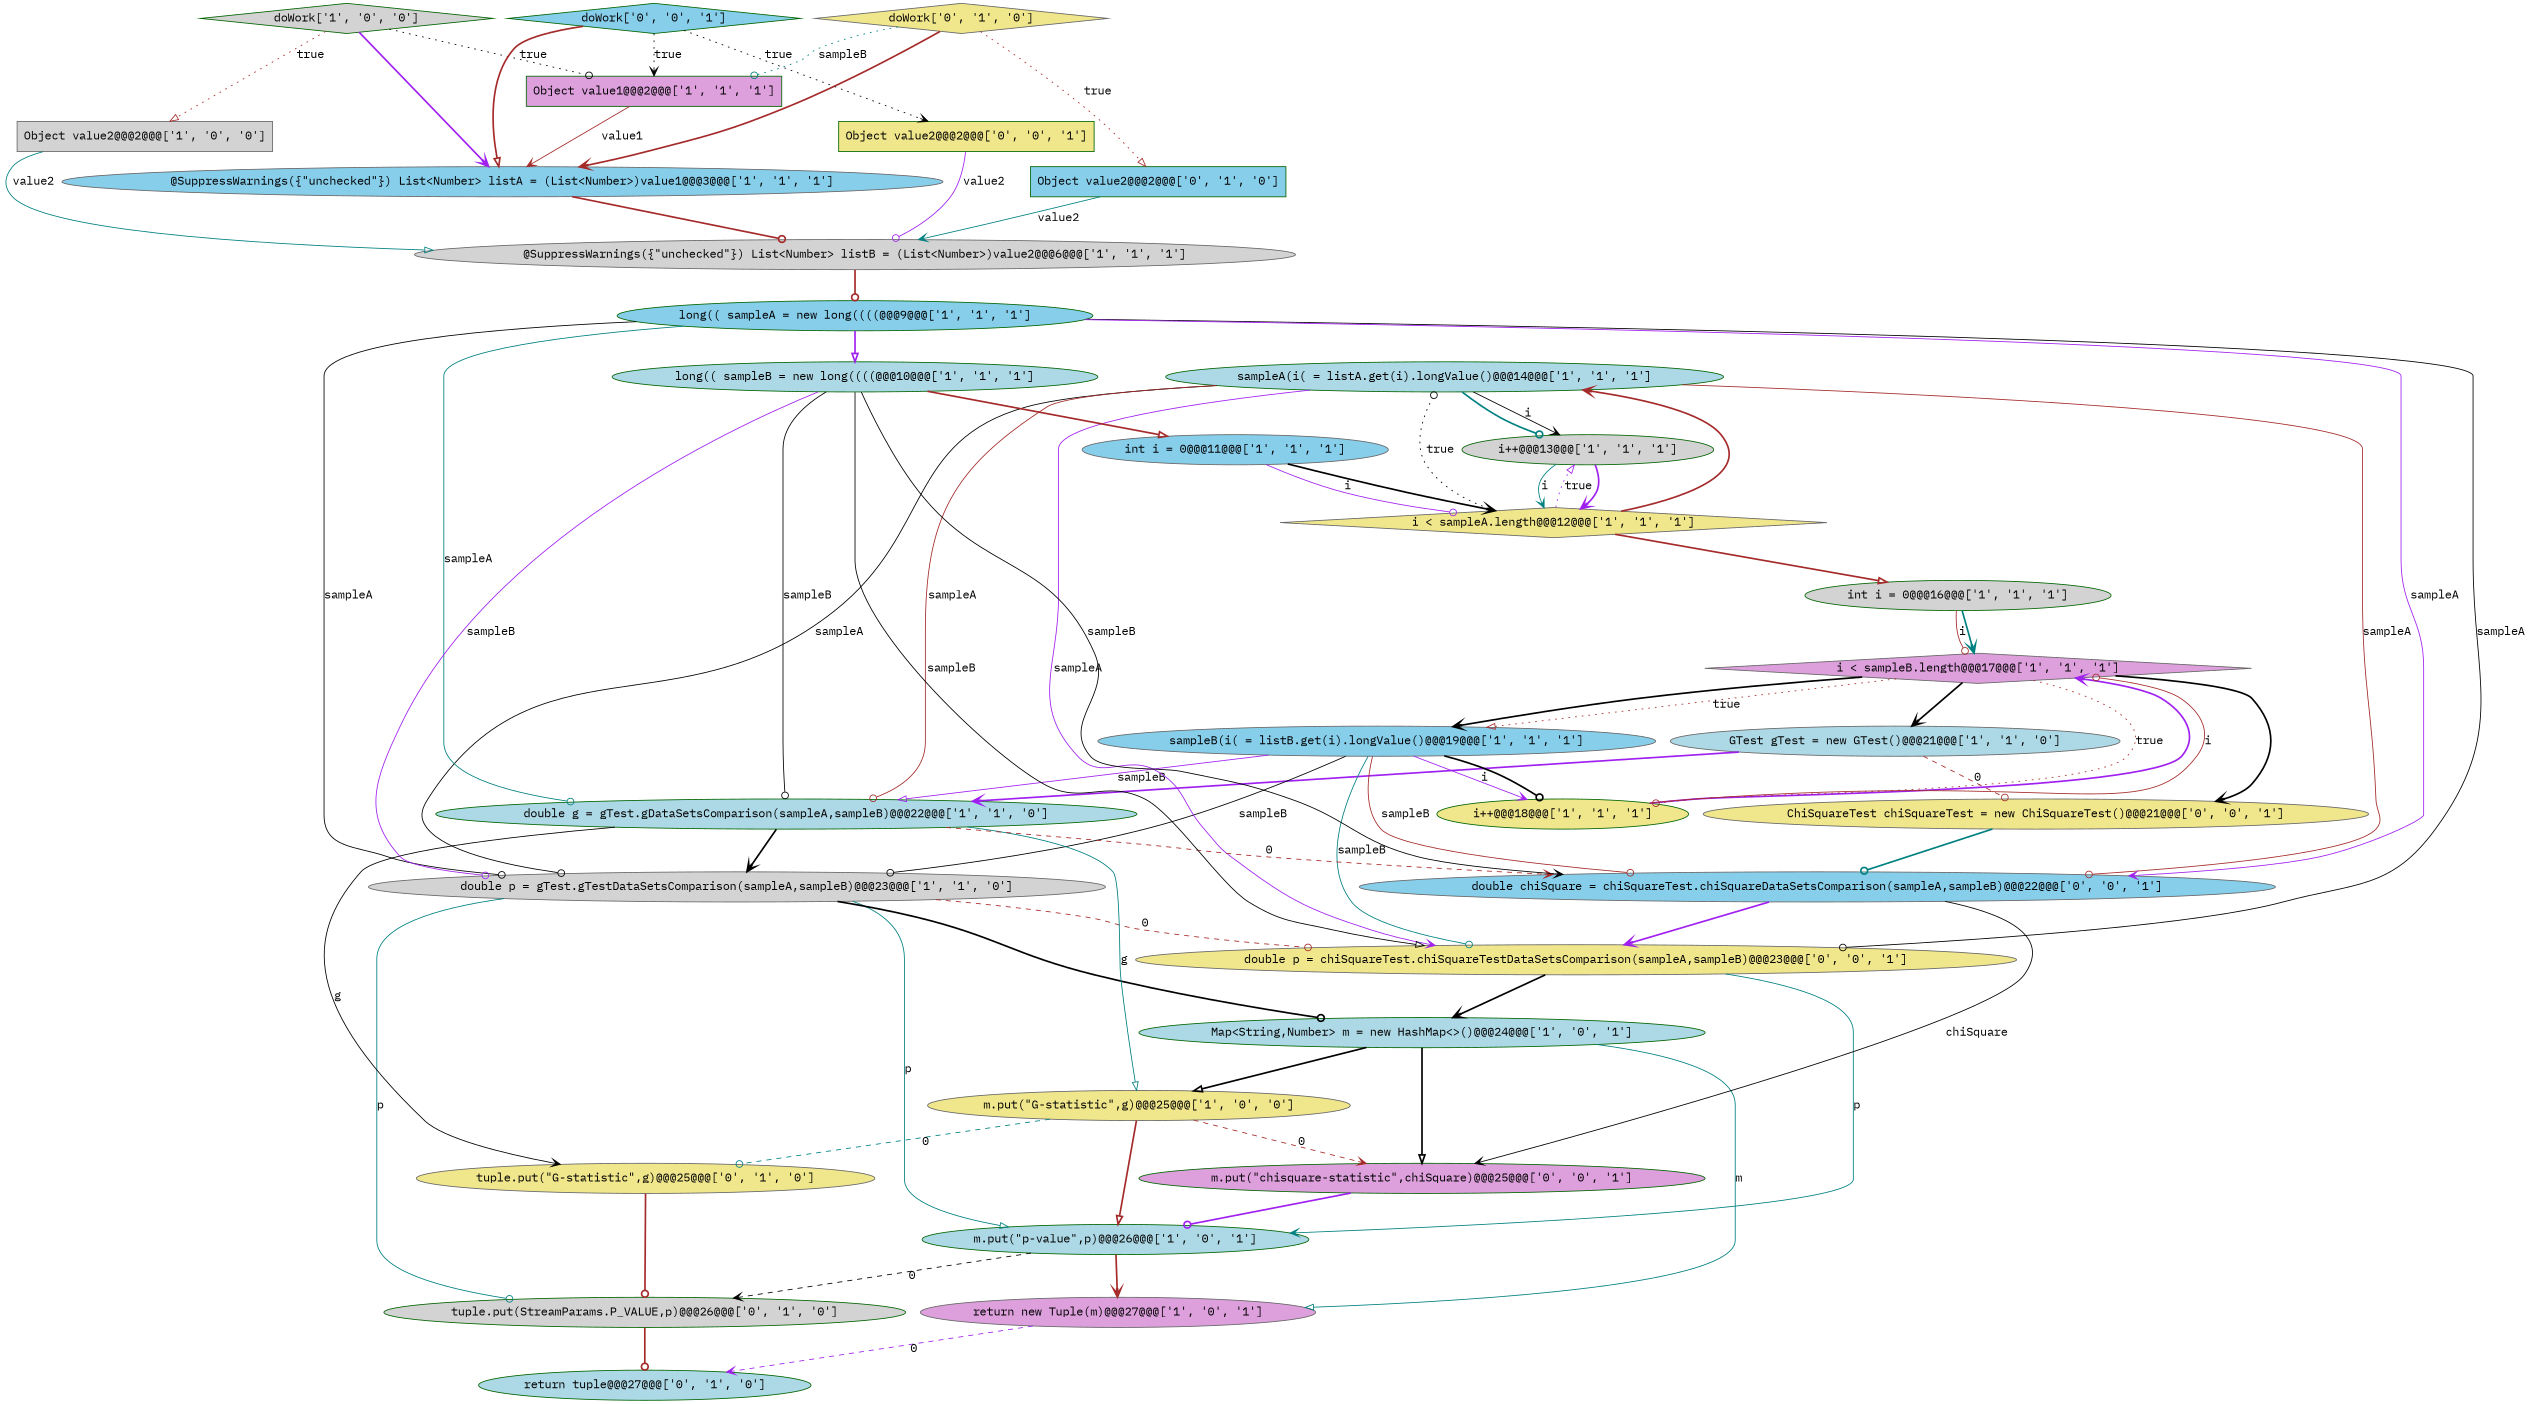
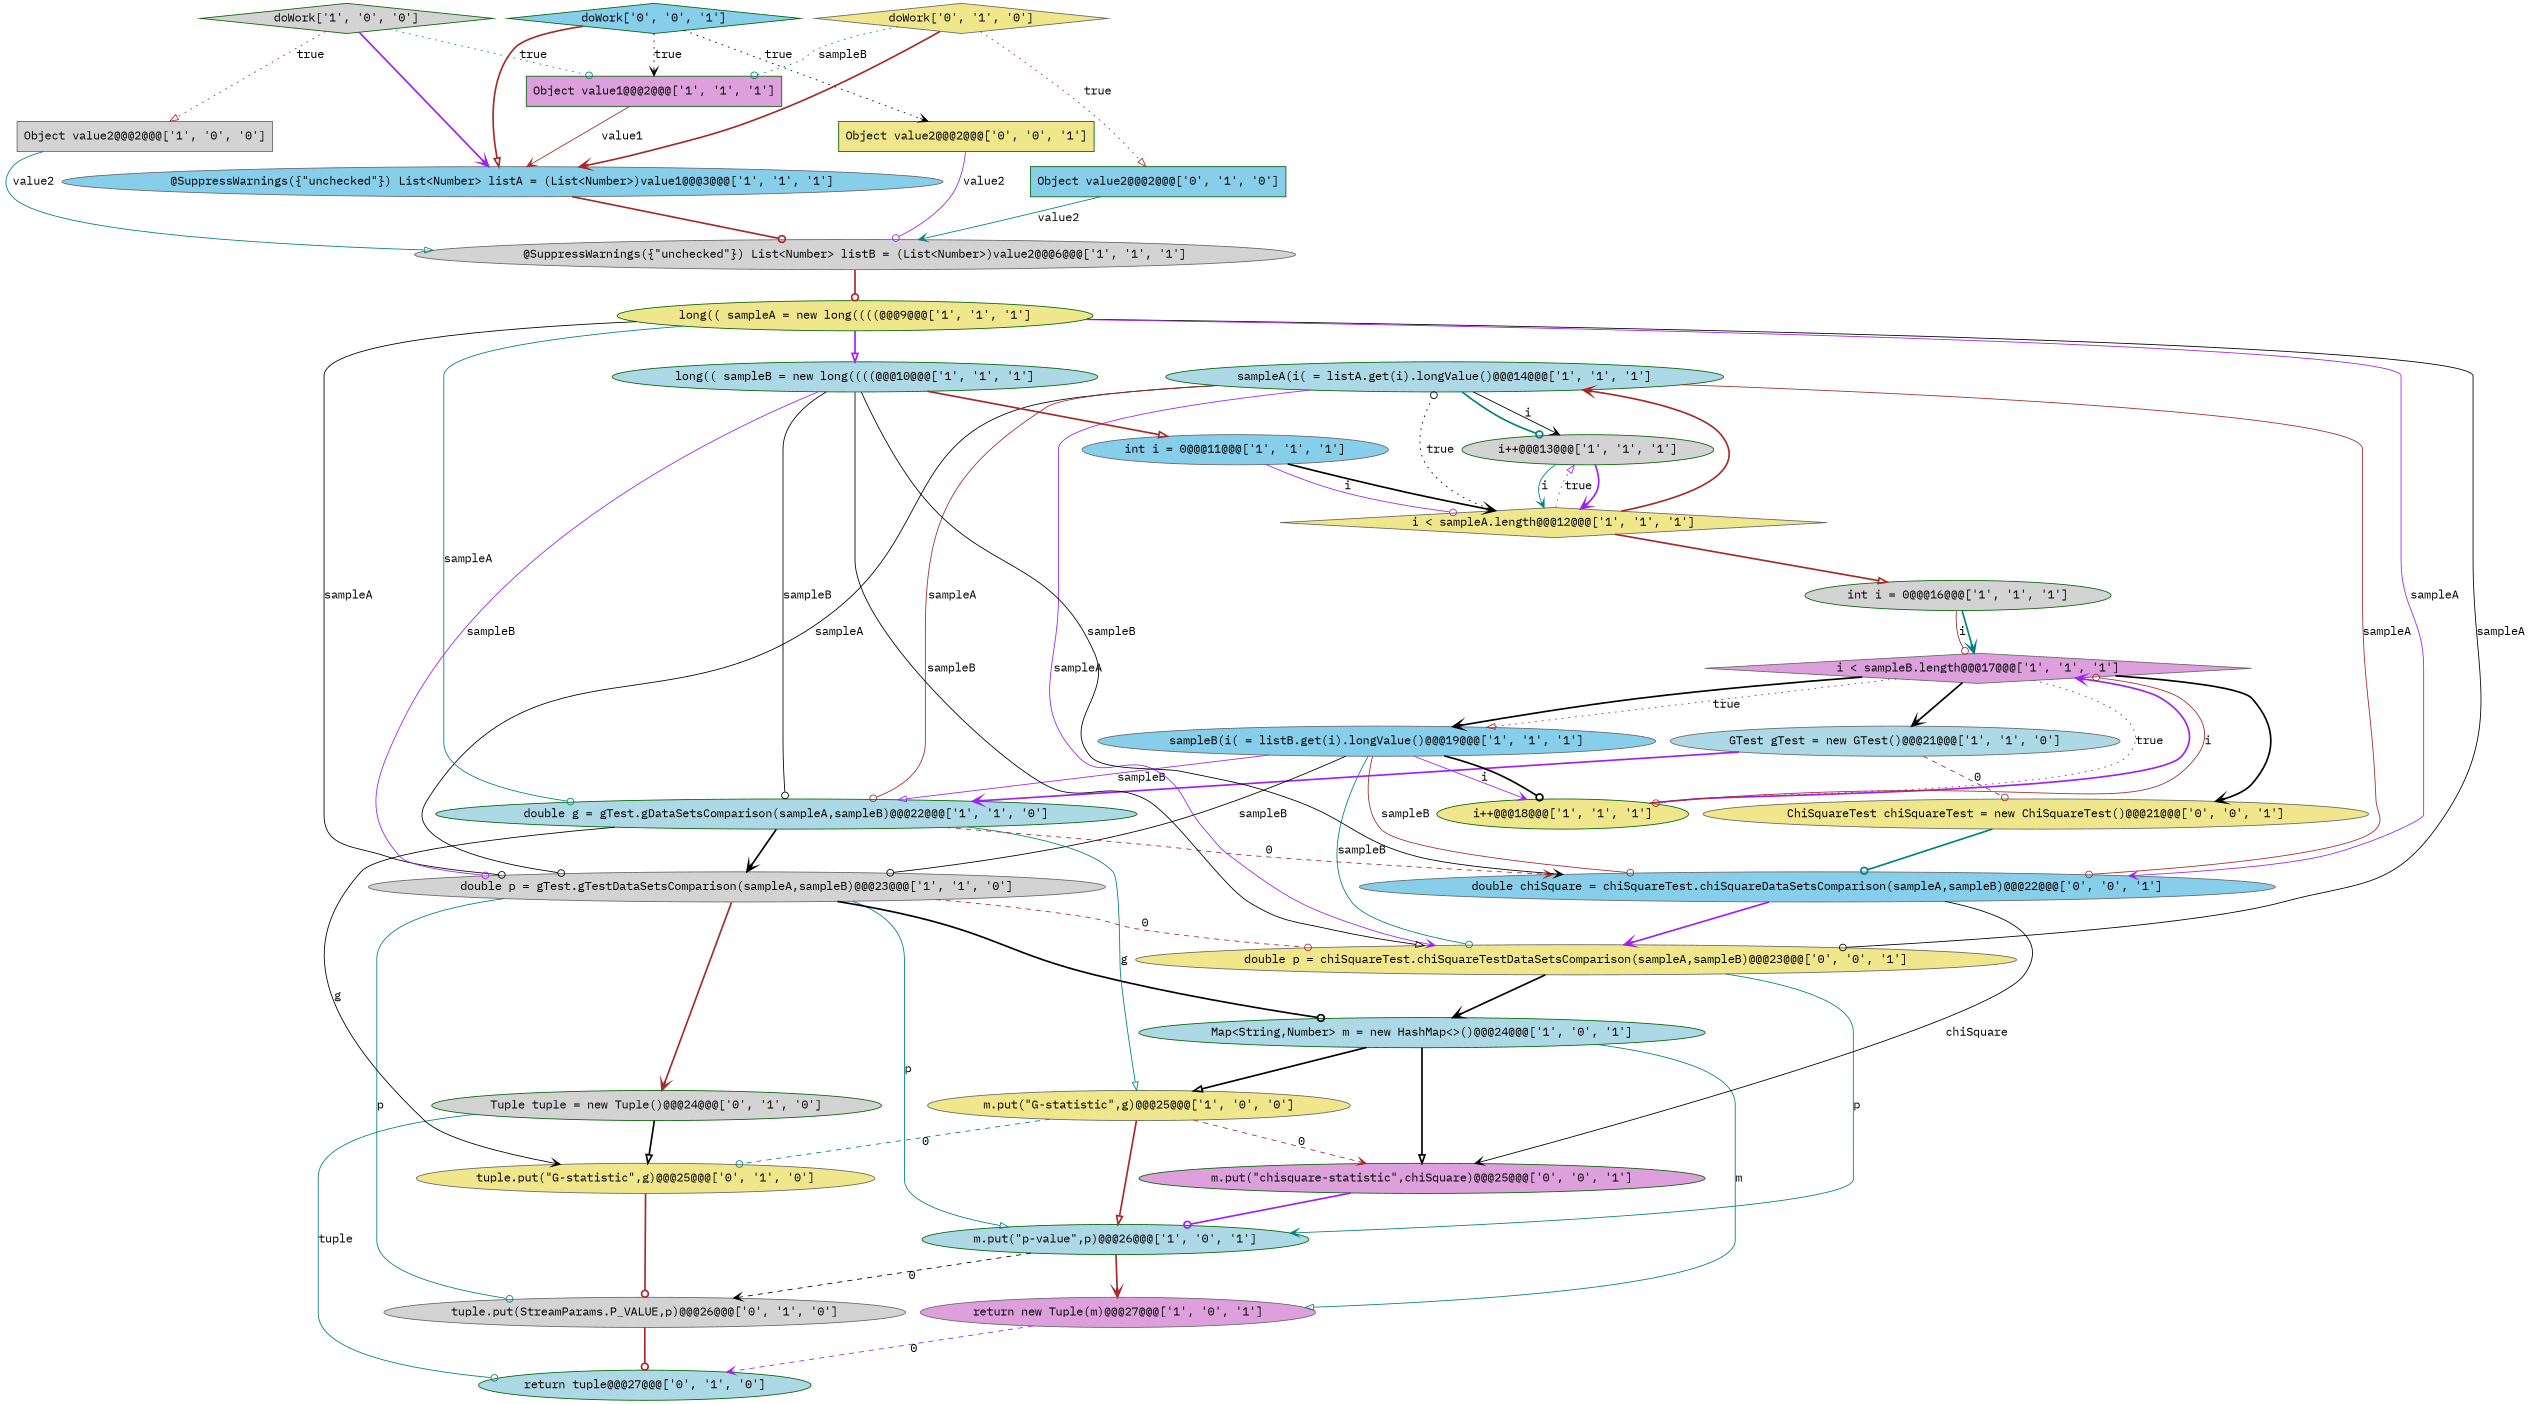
edge "doWork['1', '0', '0']" -> "Object value1@@@2@@@['1', '1', '1']": color black -> teal
node "long(( sampleA = new long((((@@@9@@@['1', '1', '1']": fillcolor skyblue -> khaki
node "Tuple tuple = new Tuple()@@@24@@@['0', '1', '0']": added
node "tuple.put(StreamParams.P_VALUE,p)@@@26@@@['0', '1', '0']": color darkgreen -> gray40
